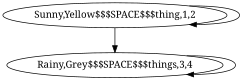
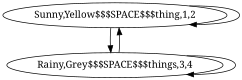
edge "Rainy,Grey$$$SPACE$$$things,3,4" -> "Sunny,Yellow$$$SPACE$$$thing,1,2": added
